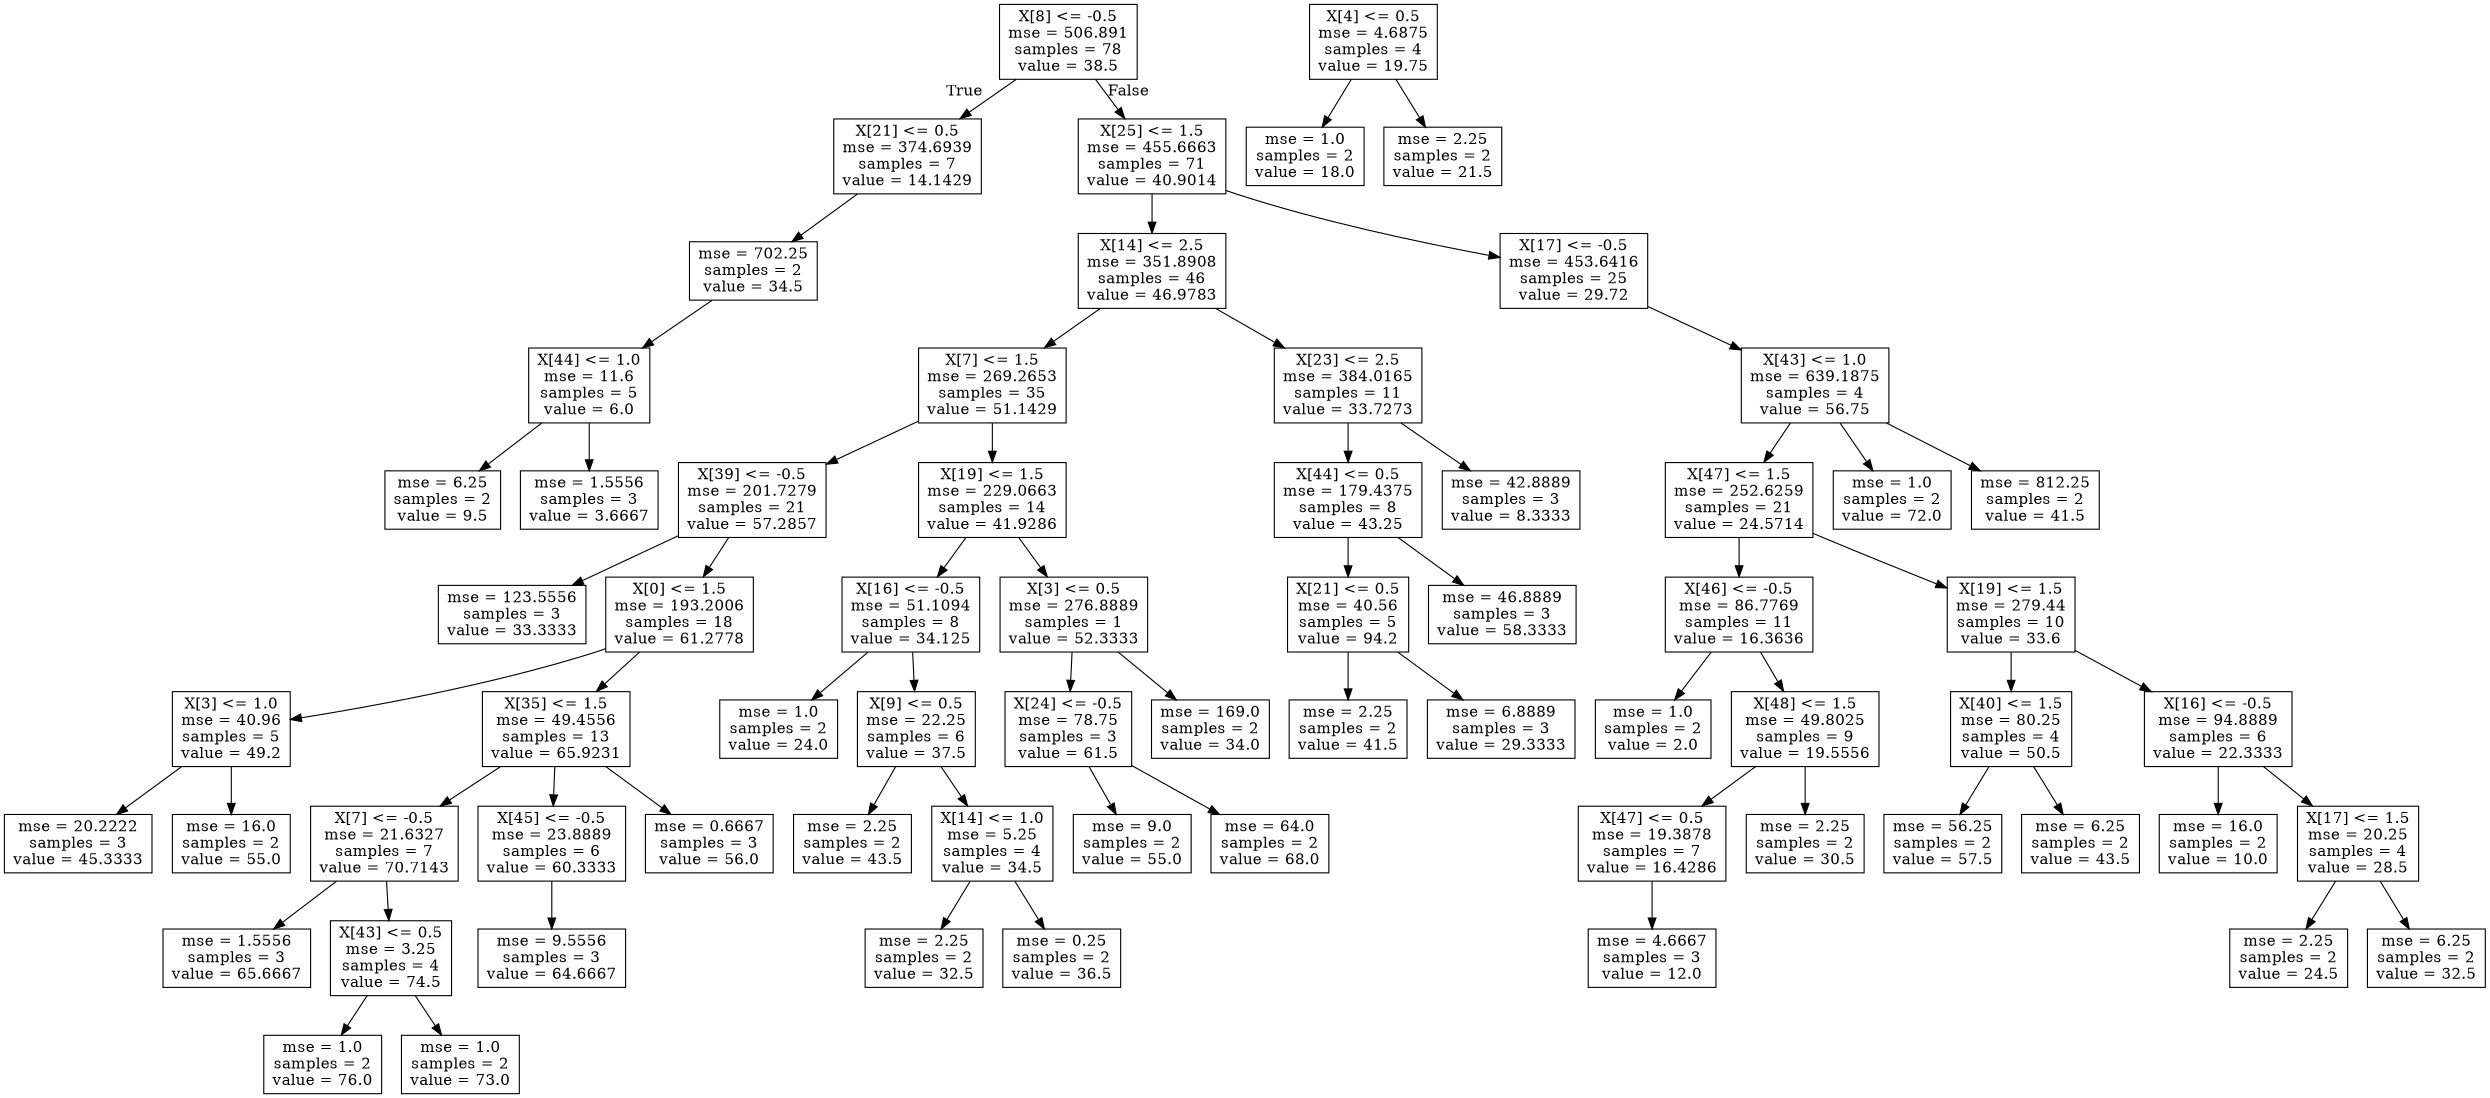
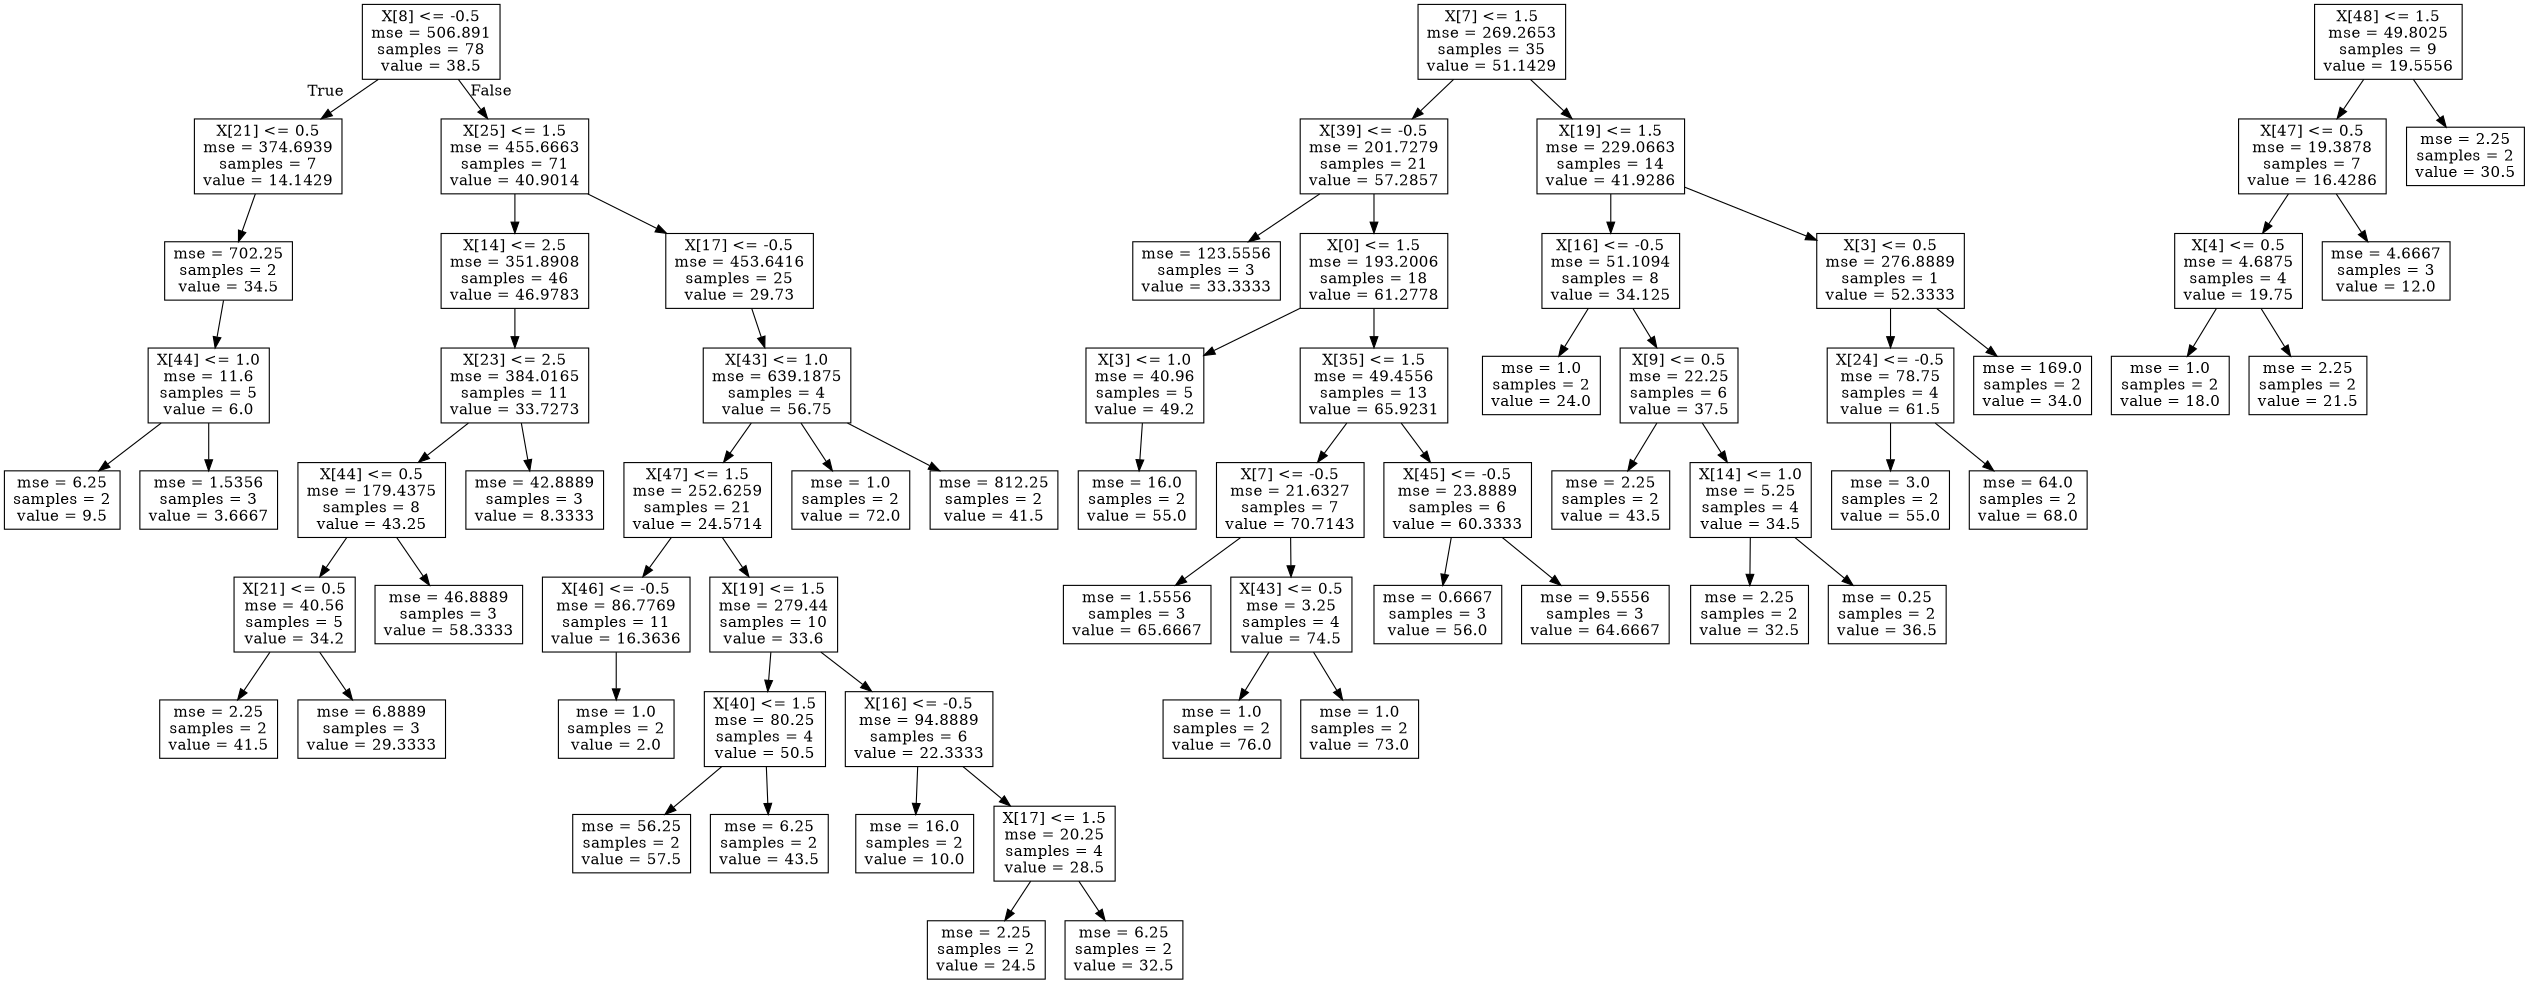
edge "X[47] <= 0.5 mse = 19.3878 samples = 7 value = 16.4286" -> "X[4] <= 0.5 mse = 4.6875 samples = 4 value = 19.75": added
node "X[17] <= -0.5 mse = 453.6416 samples = 25 value = 29.72": label "X[17] <= -0.5 mse = 453.6416 samples = 25 value = 29.72" -> "X[17] <= -0.5 mse = 453.6416 samples = 25 value = 29.73"
edge "X[14] <= 2.5 mse = 351.8908 samples = 46 value = 46.9783" -> "X[7] <= 1.5 mse = 269.2653 samples = 35 value = 51.1429": removed
node "mse = 1.5556 samples = 3 value = 3.6667": label "mse = 1.5556 samples = 3 value = 3.6667" -> "mse = 1.5356 samples = 3 value = 3.6667"
node "X[21] <= 0.5 mse = 40.56 samples = 5 value = 94.2": label "X[21] <= 0.5 mse = 40.56 samples = 5 value = 94.2" -> "X[21] <= 0.5 mse = 40.56 samples = 5 value = 34.2"
edge "X[46] <= -0.5 mse = 86.7769 samples = 11 value = 16.3636" -> "X[48] <= 1.5 mse = 49.8025 samples = 9 value = 19.5556": removed
node "X[24] <= -0.5 mse = 78.75 samples = 3 value = 61.5": label "X[24] <= -0.5 mse = 78.75 samples = 3 value = 61.5" -> "X[24] <= -0.5 mse = 78.75 samples = 4 value = 61.5"
edge "X[35] <= 1.5 mse = 49.4556 samples = 13 value = 65.9231" -> "mse = 0.6667 samples = 3 value = 56.0": now "X[45] <= -0.5 mse = 23.8889 samples = 6 value = 60.3333" -> "mse = 0.6667 samples = 3 value = 56.0"
node "mse = 20.2222 samples = 3 value = 45.3333": removed
node "mse = 9.0 samples = 2 value = 55.0": label "mse = 9.0 samples = 2 value = 55.0" -> "mse = 3.0 samples = 2 value = 55.0"
